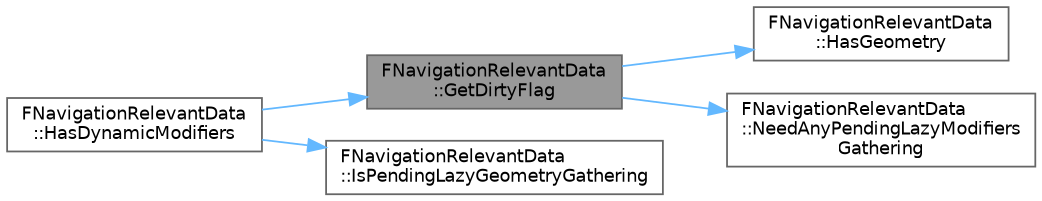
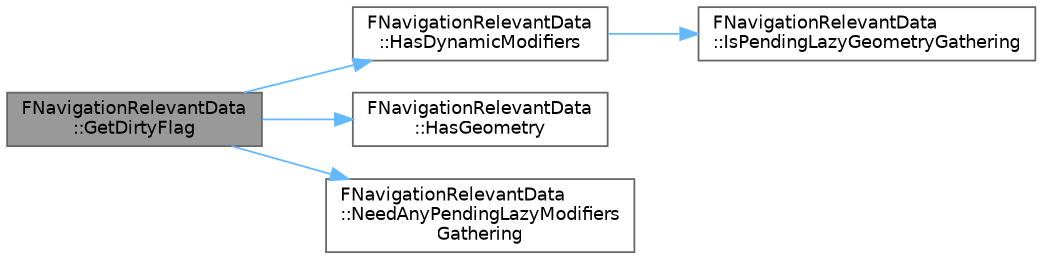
edge "FNavigationRelevantData ::HasDynamicModifiers" -> "FNavigationRelevantData ::GetDirtyFlag": reversed
